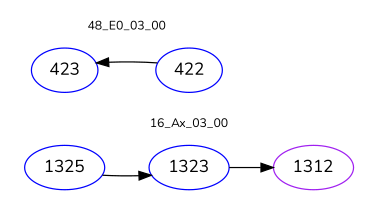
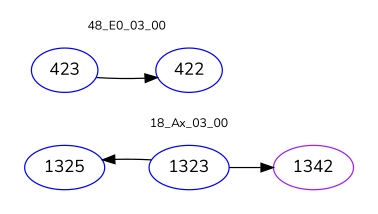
edge "422" -> "423": reversed
cluster "16_Ax_03_00": label "16_Ax_03_00" -> "18_Ax_03_00"
node "1312": label "1312" -> "1342"
edge "1325" -> "1323": reversed
